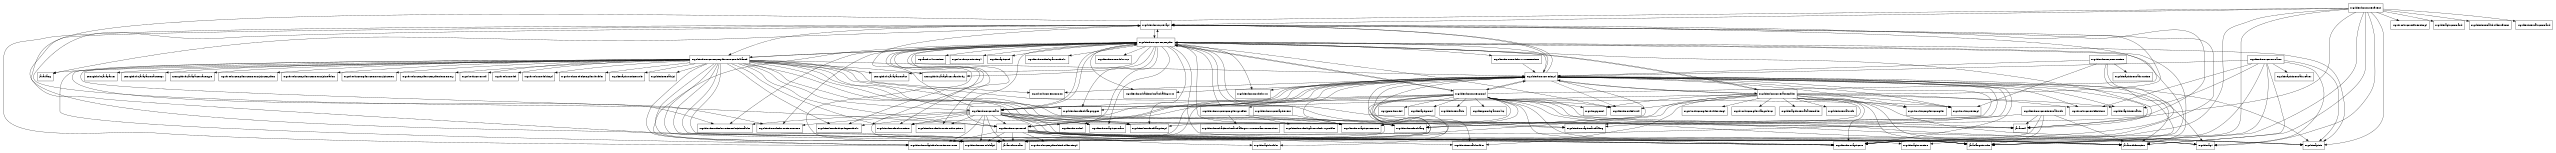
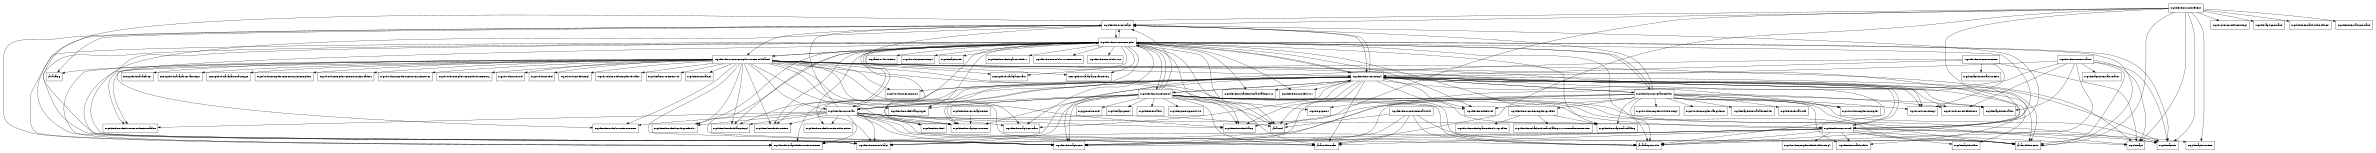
edge "org_kie_dmn_model_v1_1_extensions" -> "org_kie_dmn_core_impl": now "org_kie_dmn_core_compiler" -> "org_kie_dmn_core_impl"
node "org_kie_pmml_parser_4_2": label "org_kie_pmml_parser_4_2" -> "org_kie_pmml_pmml_4_2"
